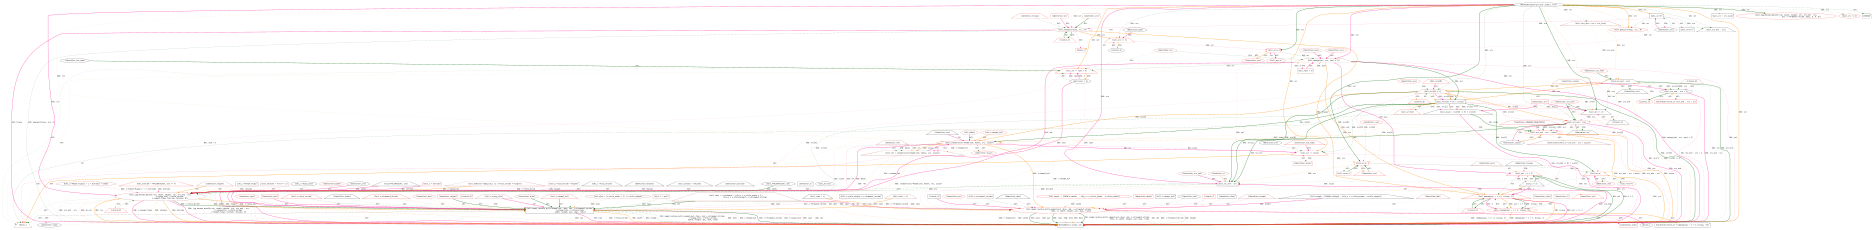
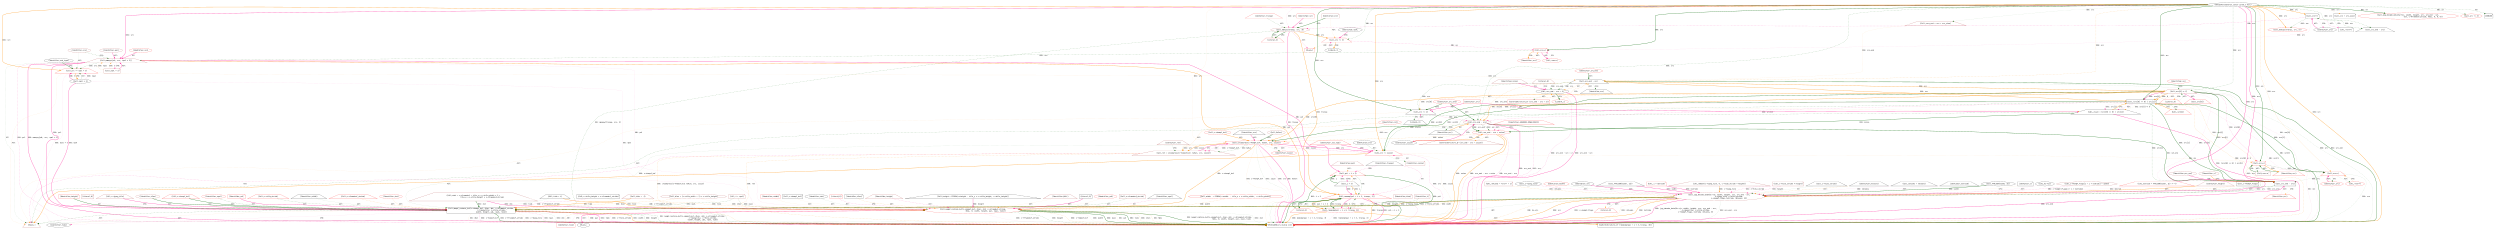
edge "(Call,memcpy(pal, src, npal * 3))" -> "(Call,(src[0] << 8) | src[1])": now "(MethodParameterIn,const uint8_t *src)" -> "(Call,(src[0] << 8) | src[1])"
edge "(Call,src[0])" -> "(Call,src[0] << 8)": reversed
edge "(Call,src[0] << 8)" -> "(Call,src += zsize)": style dotted -> bold
